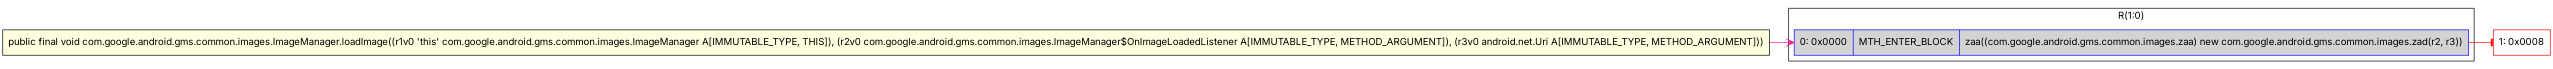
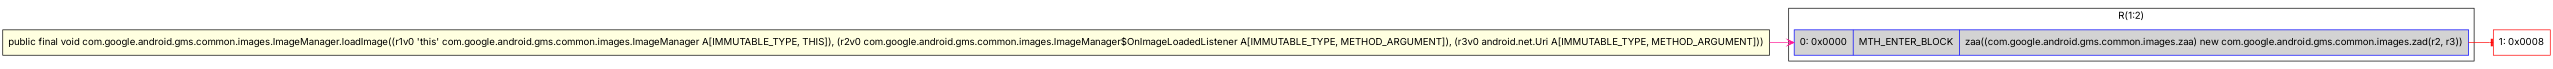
cluster "R(1:0)": label "R(1:0)" -> "R(1:2)"
